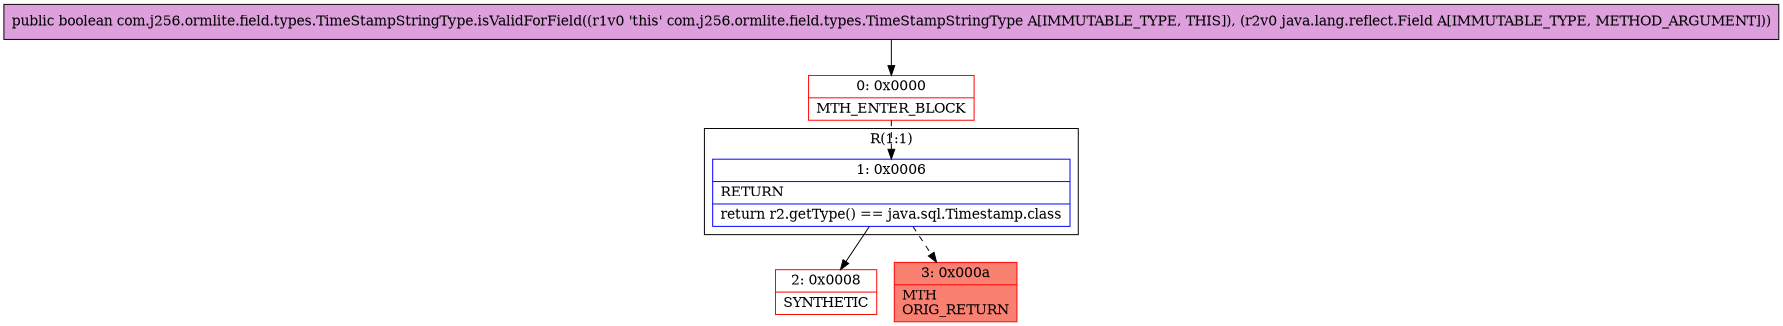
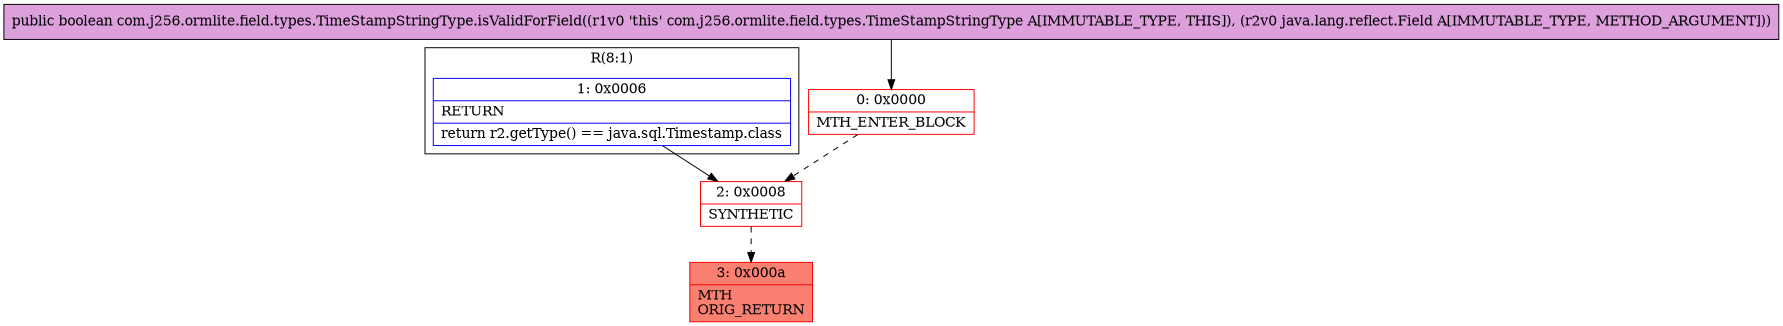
edge "0: 0x0000" -> "1: 0x0006": now "0: 0x0000" -> "2: 0x0008"
cluster "R(1:1)": label "R(1:1)" -> "R(8:1)"
edge "1: 0x0006" -> "3: 0x000a": now "2: 0x0008" -> "3: 0x000a"
